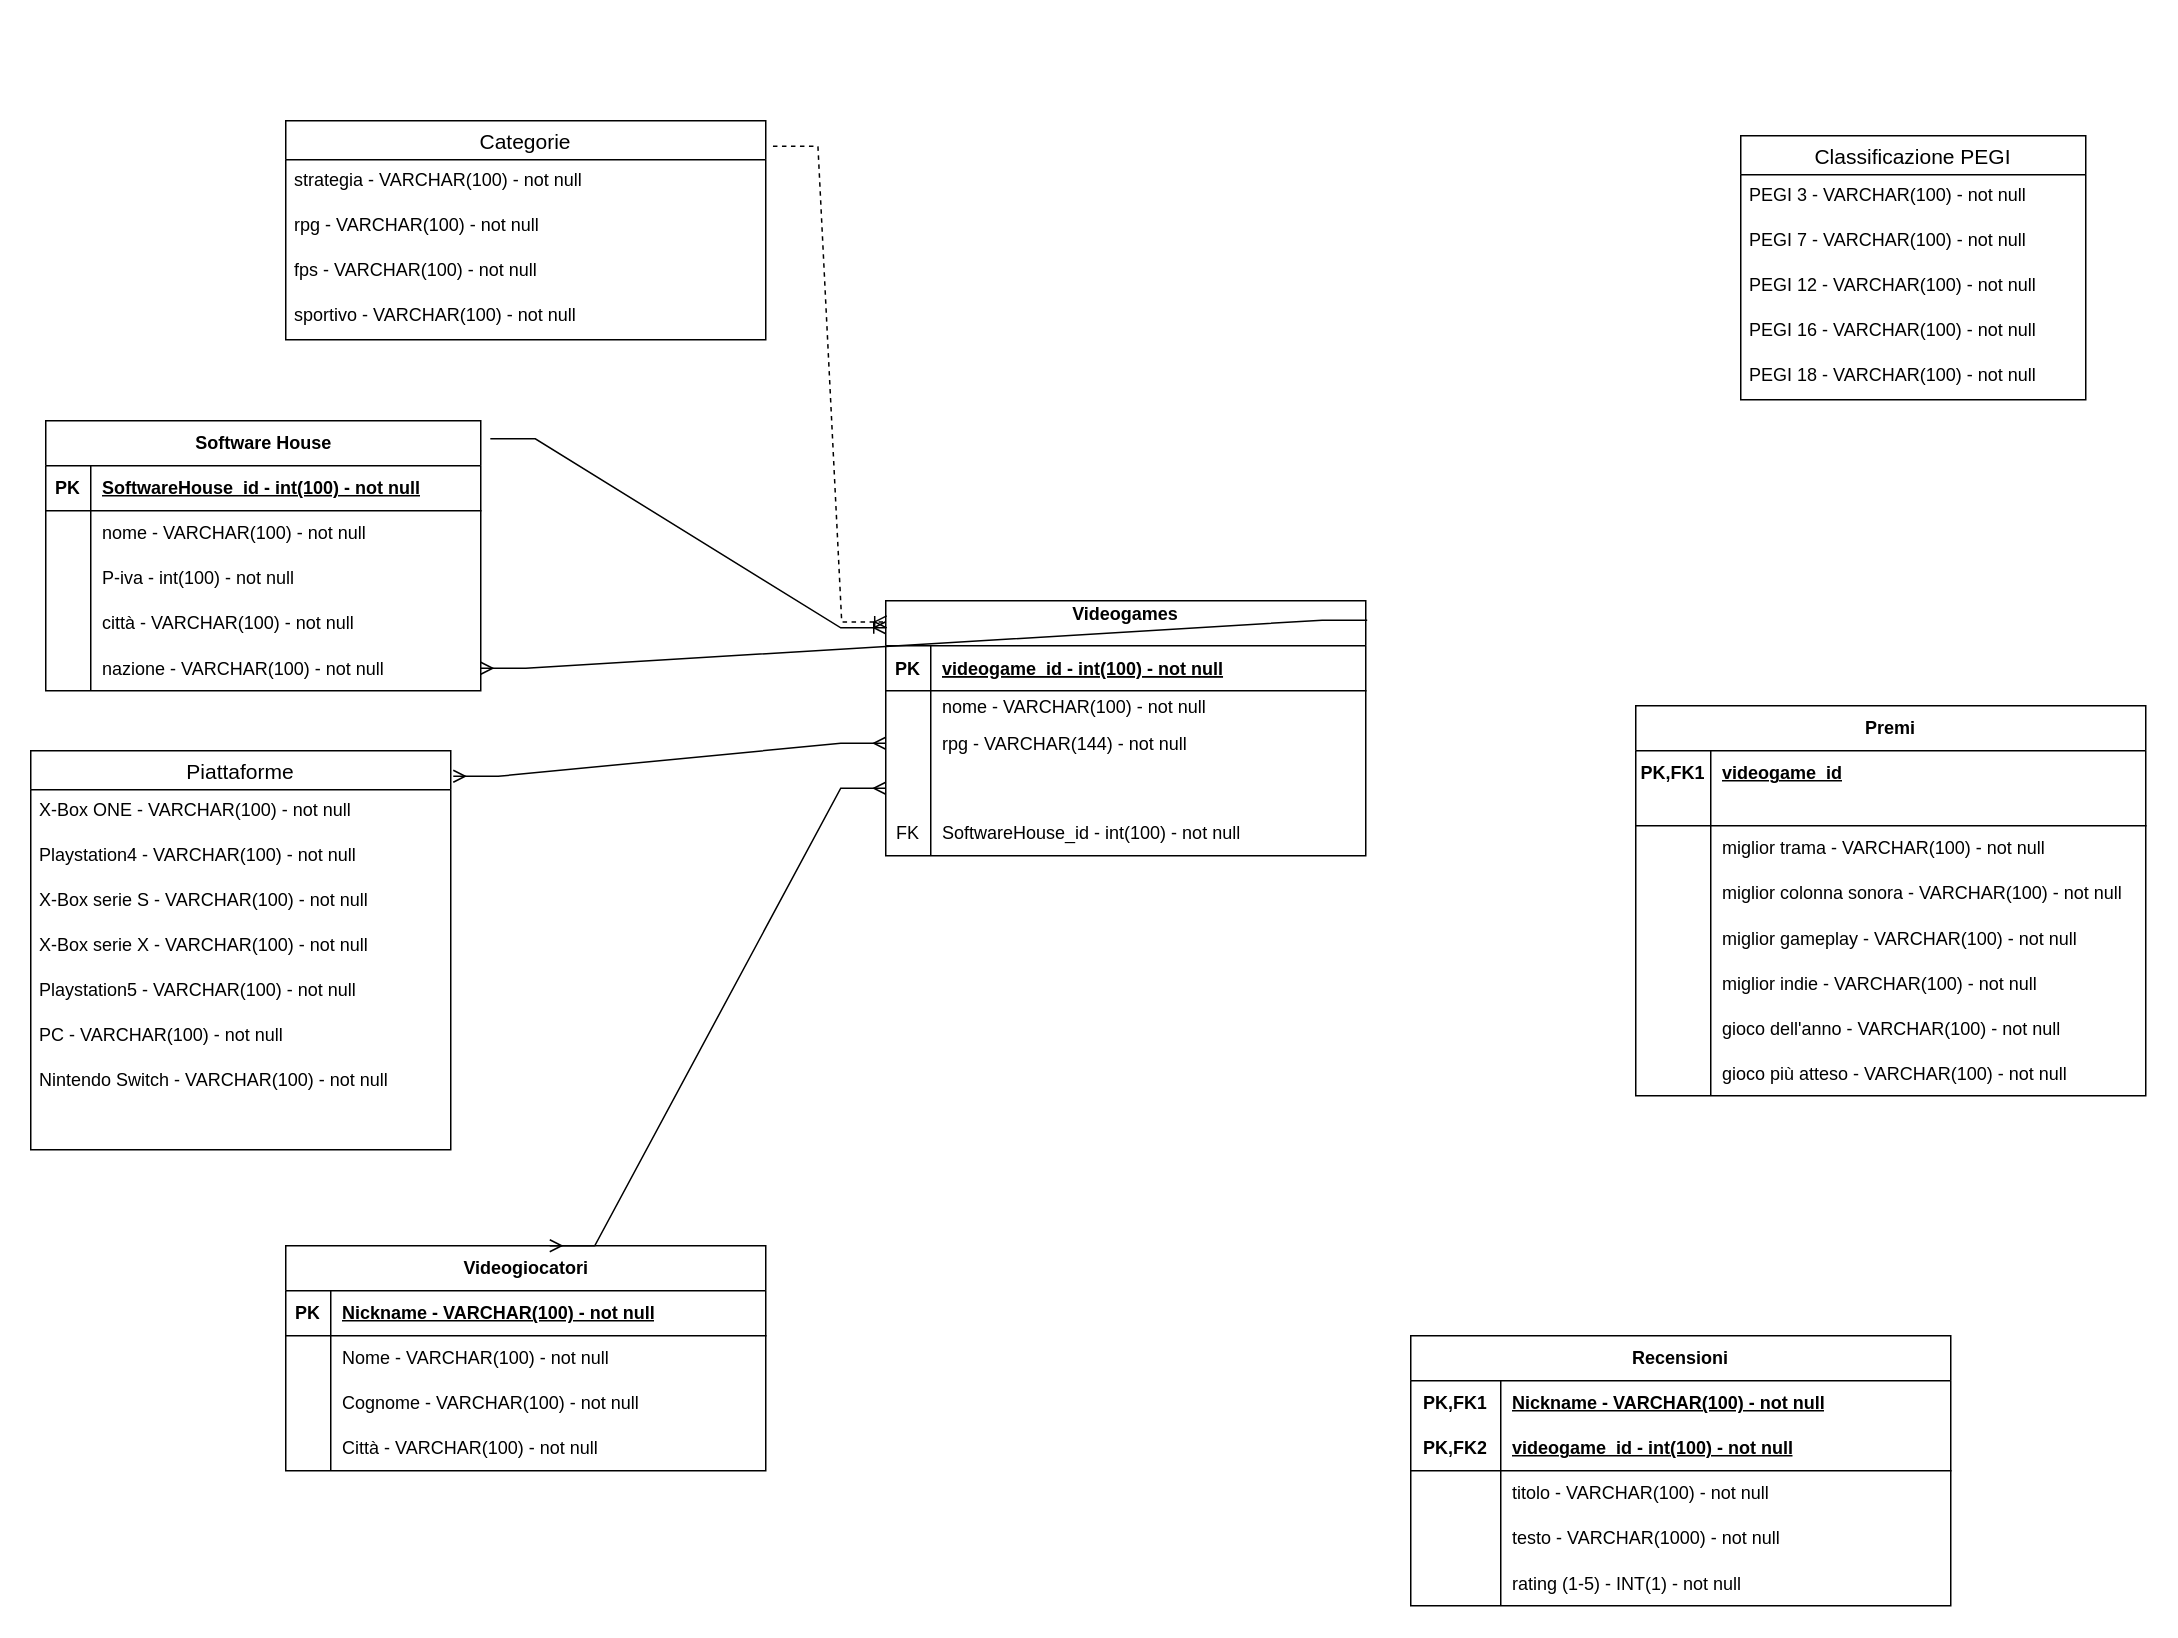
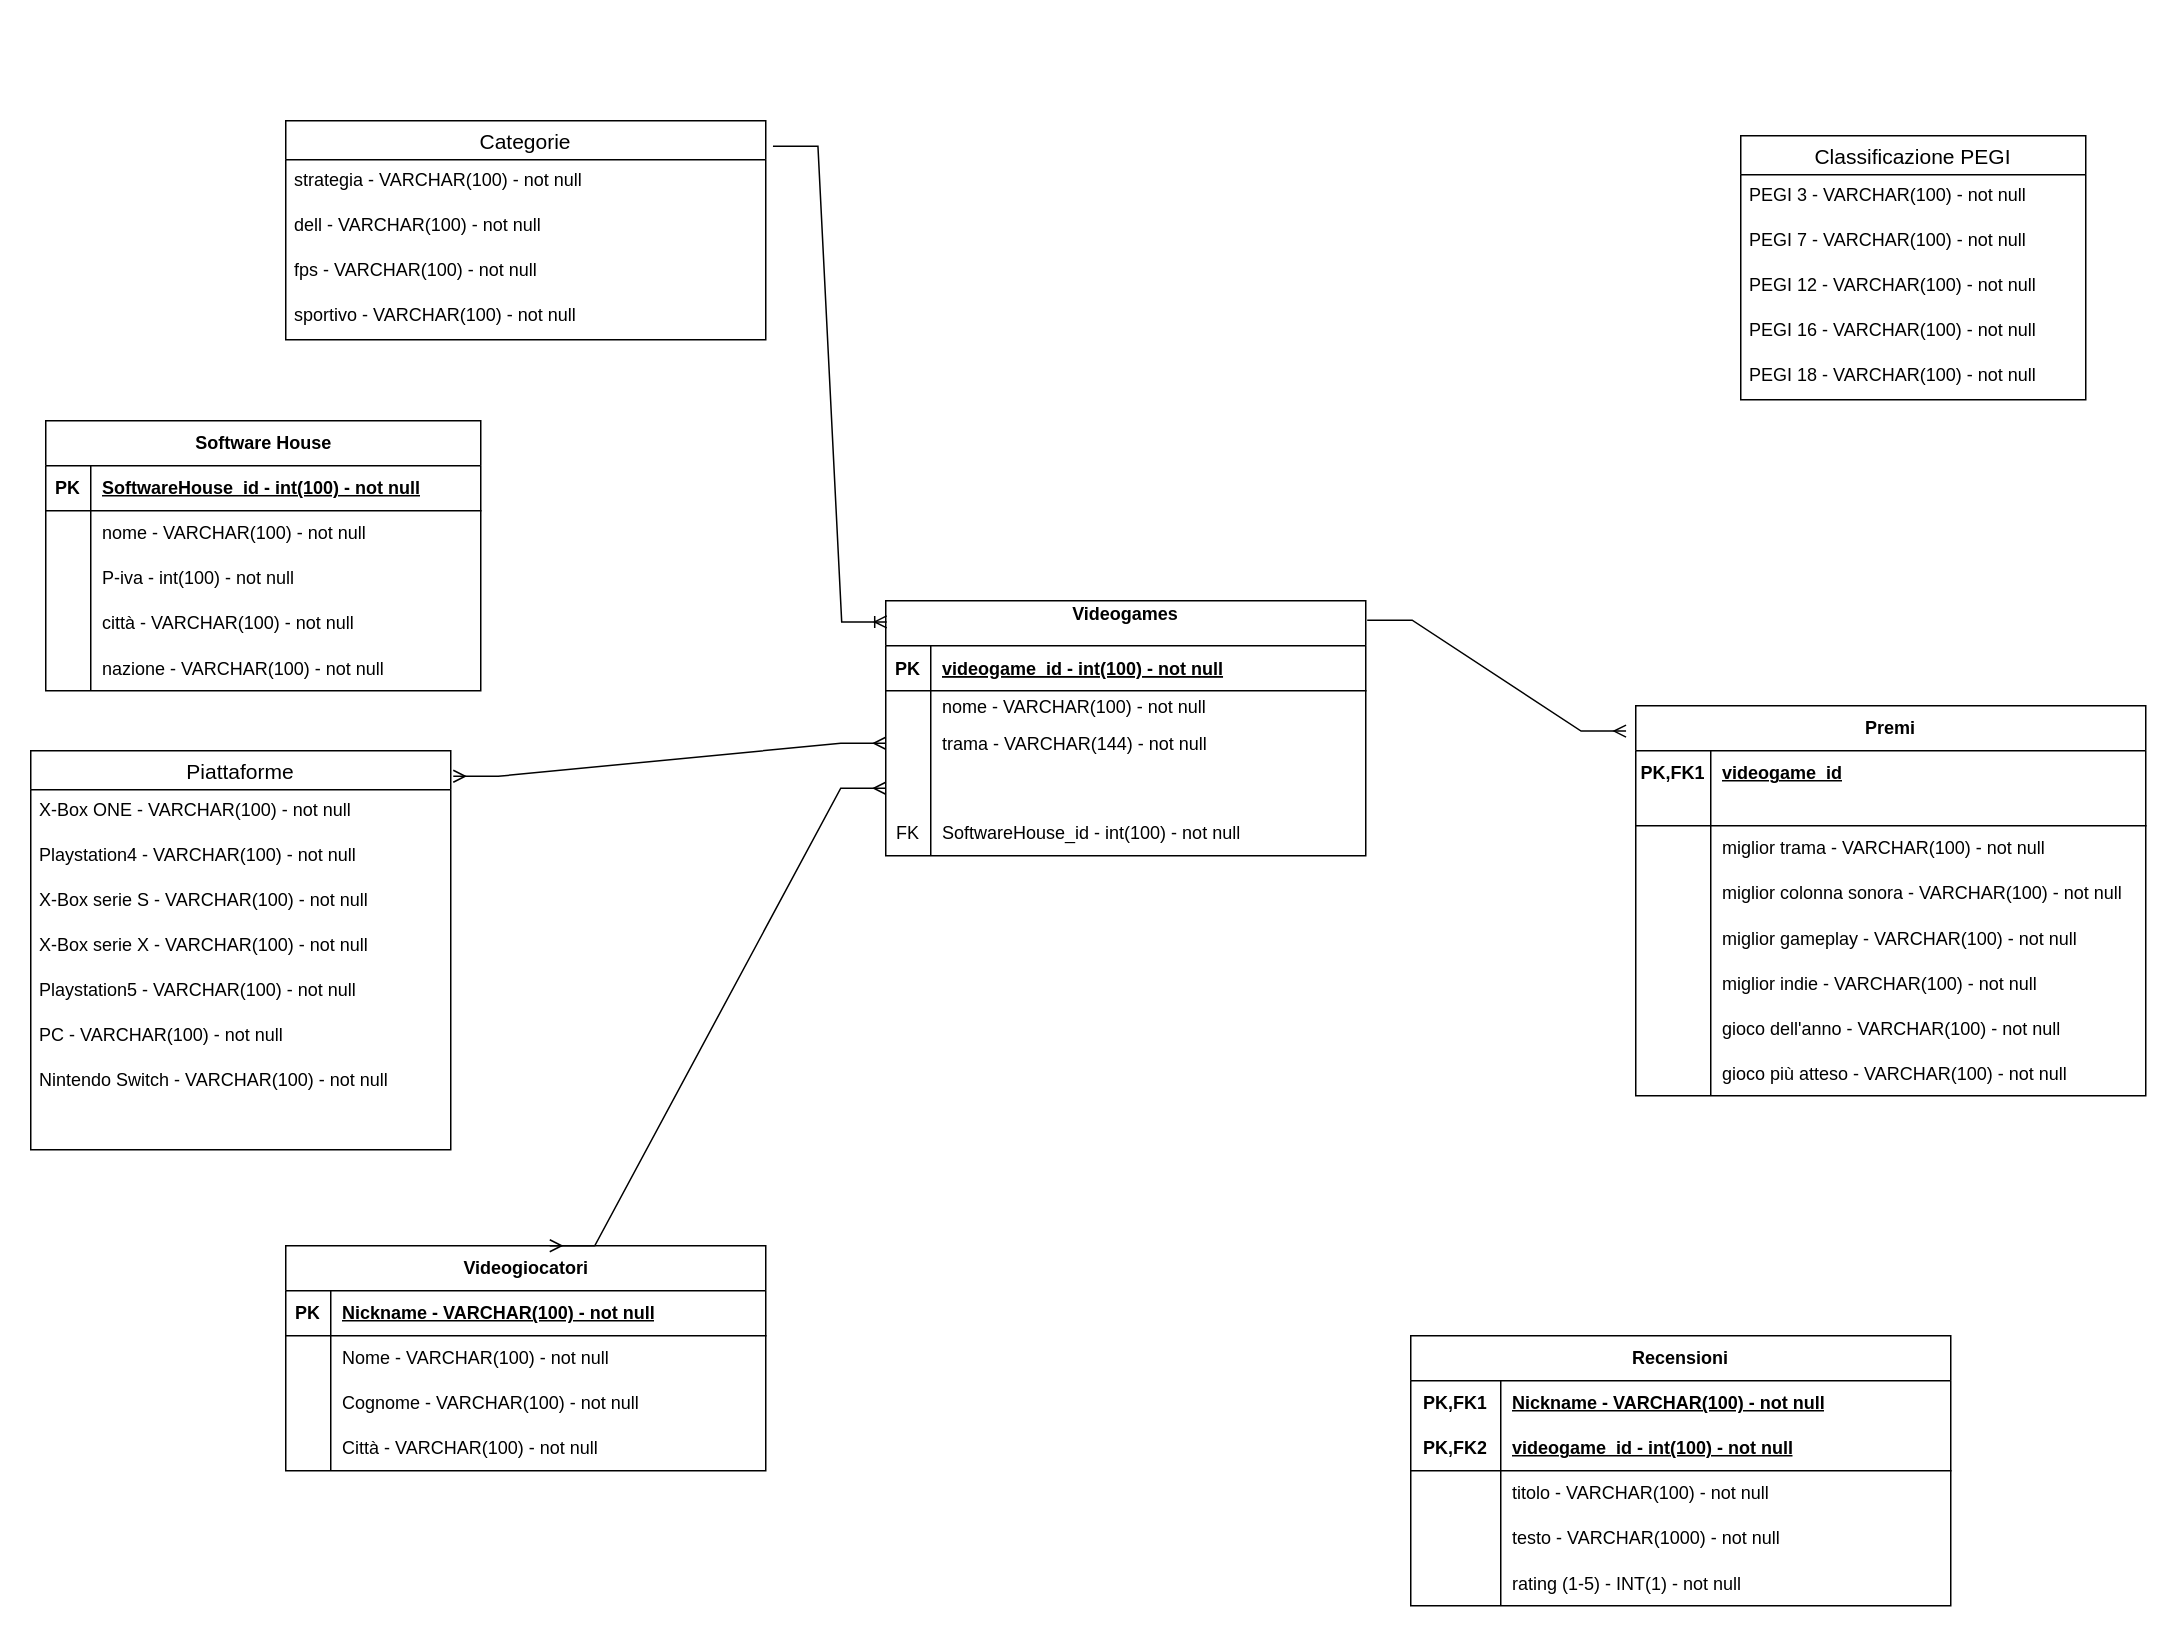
node "rpg - VARCHAR(100) - not null": label "rpg - VARCHAR(100) - not null" -> "dell - VARCHAR(100) - not null"
edge "Categorie" -> "Videogames": style dashed -> solid
edge "Software House" -> "Videogames": removed
edge "Videogames" -> "nazione - VARCHAR(100) - not null": now "Videogames" -> "Premi"
node "rpg - VARCHAR(144) - not null": label "rpg - VARCHAR(144) - not null" -> "trama - VARCHAR(144) - not null"
